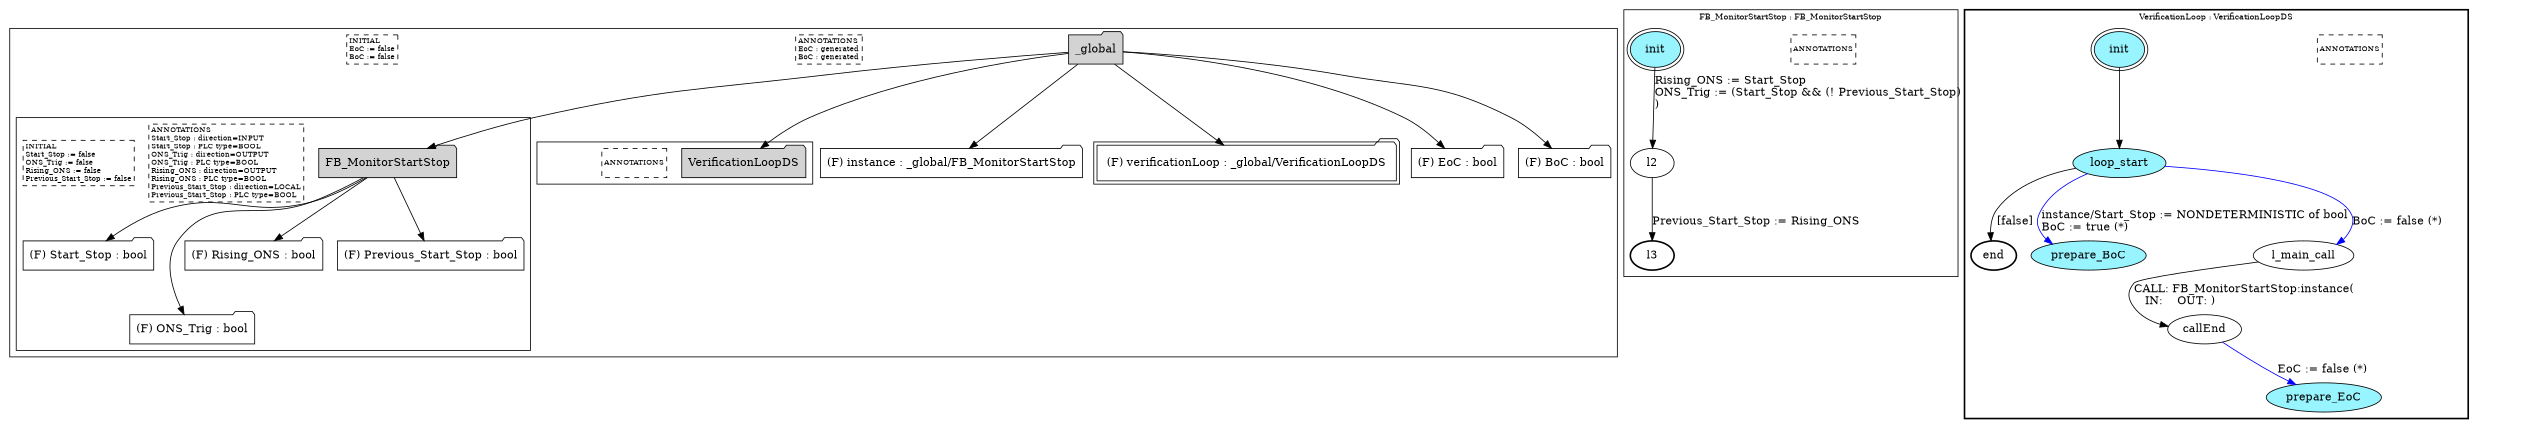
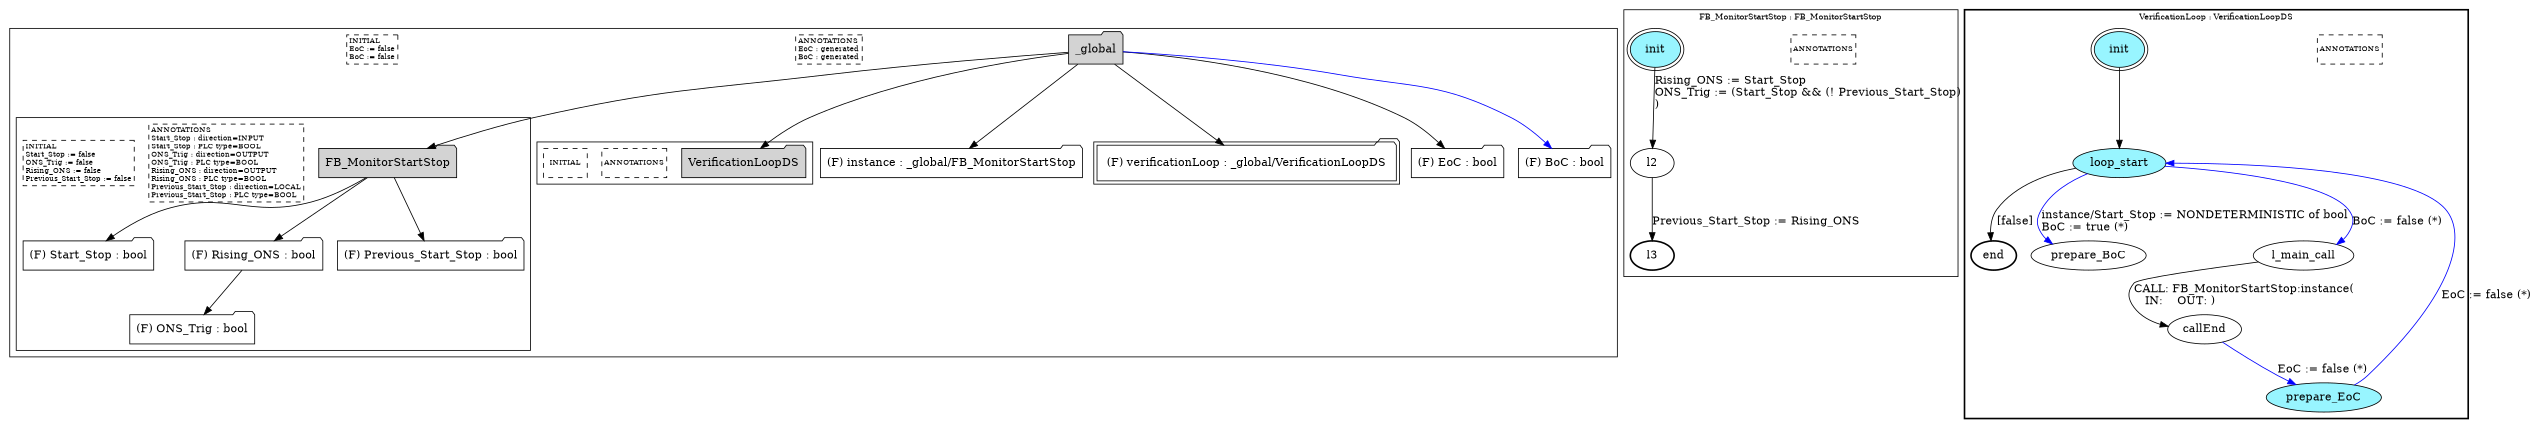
edge "_global" -> "(F) BoC : bool": color black -> blue
node "INITIAL": added
edge "prepare_EoC" -> "loop_start": added, label "EoC := false (*)"
edge "FB_MonitorStartStop" -> "(F) ONS_Trig : bool": now "(F) Rising_ONS : bool" -> "(F) ONS_Trig : bool"
node "prepare_BoC": fillcolor cadetblue1 -> white
